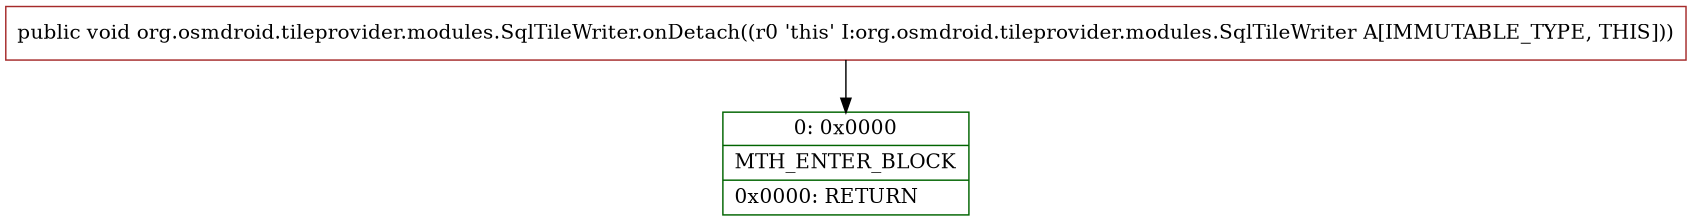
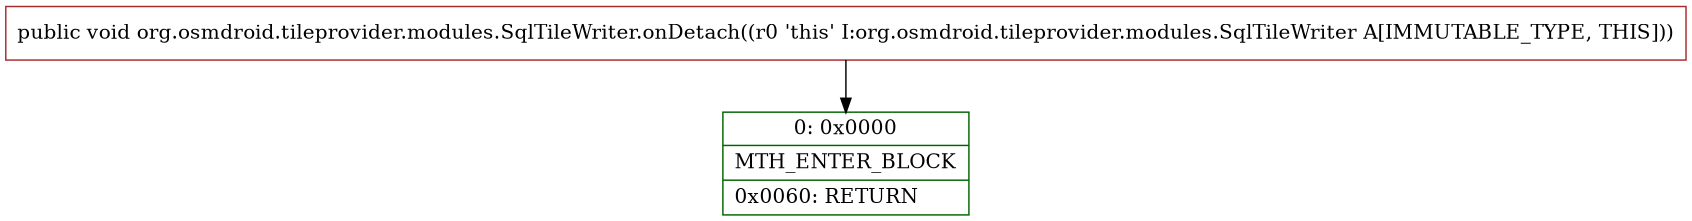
node "0: 0x0000": text "0x0000: RETURN" -> "0x0060: RETURN"
